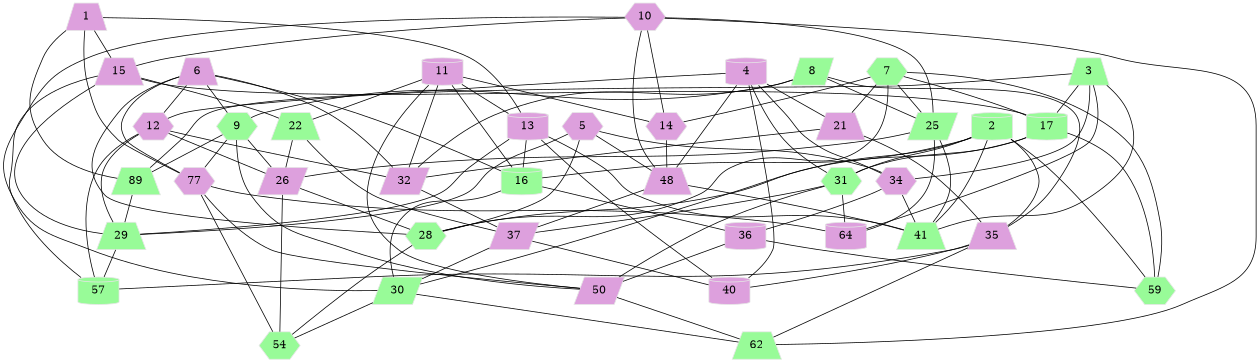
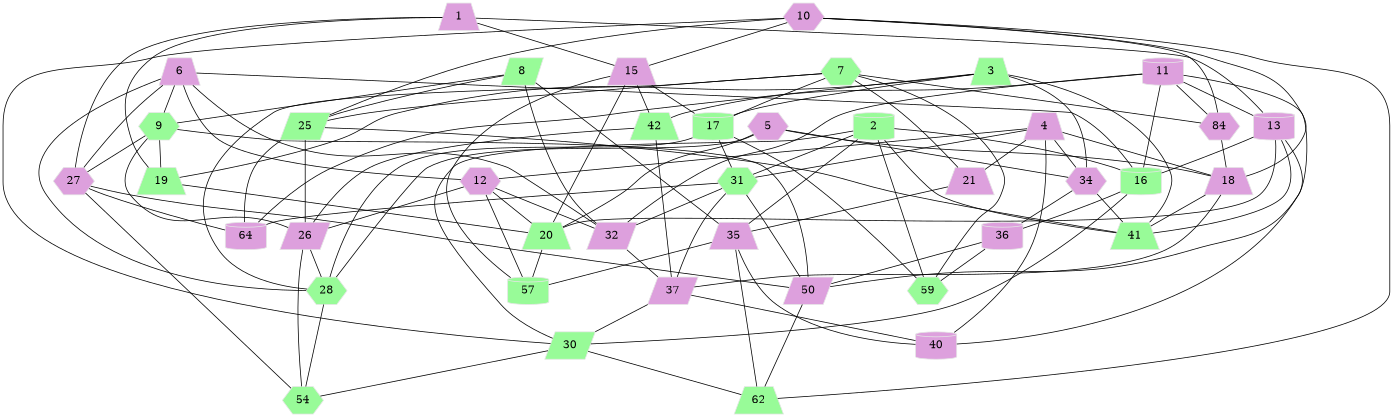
node "4": shape cylinder -> trapezium
node "22": label "22" -> "42"
node "14": label "14" -> "84"
edge "21" -- "32": now "31" -- "32"
node "89": label "89" -> "19"
node "77": label "77" -> "27"
node "48": label "48" -> "18"
node "29": label "29" -> "20"
